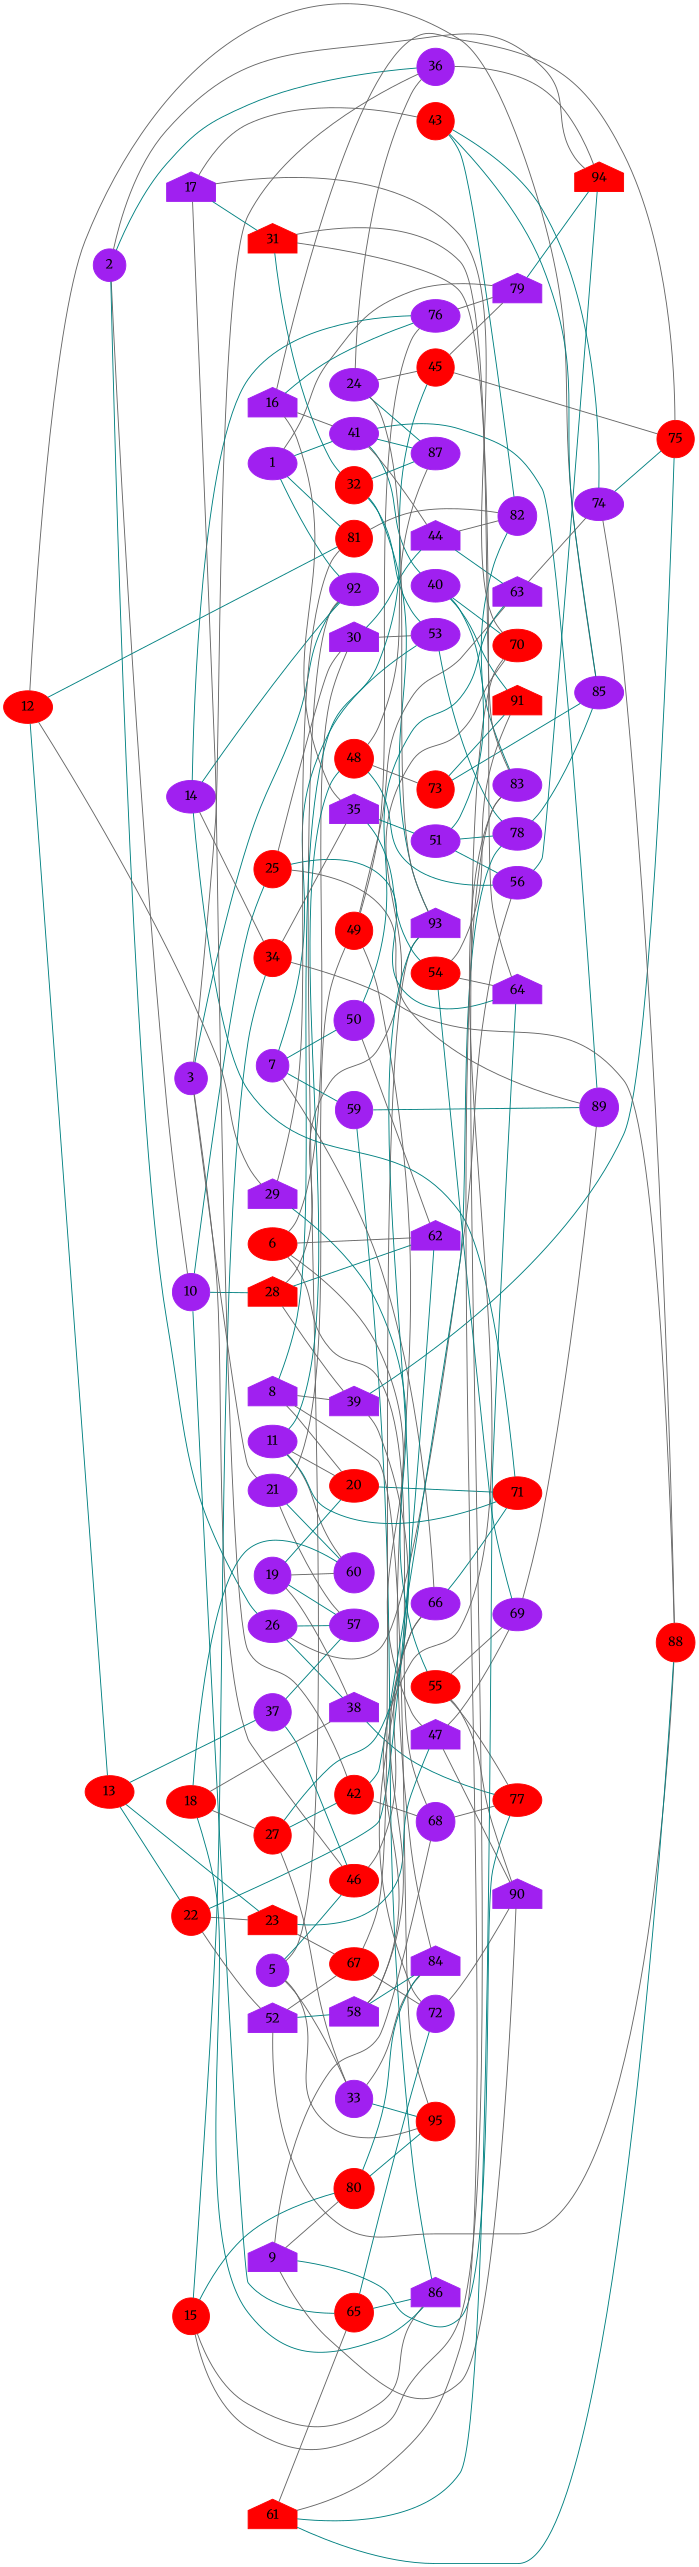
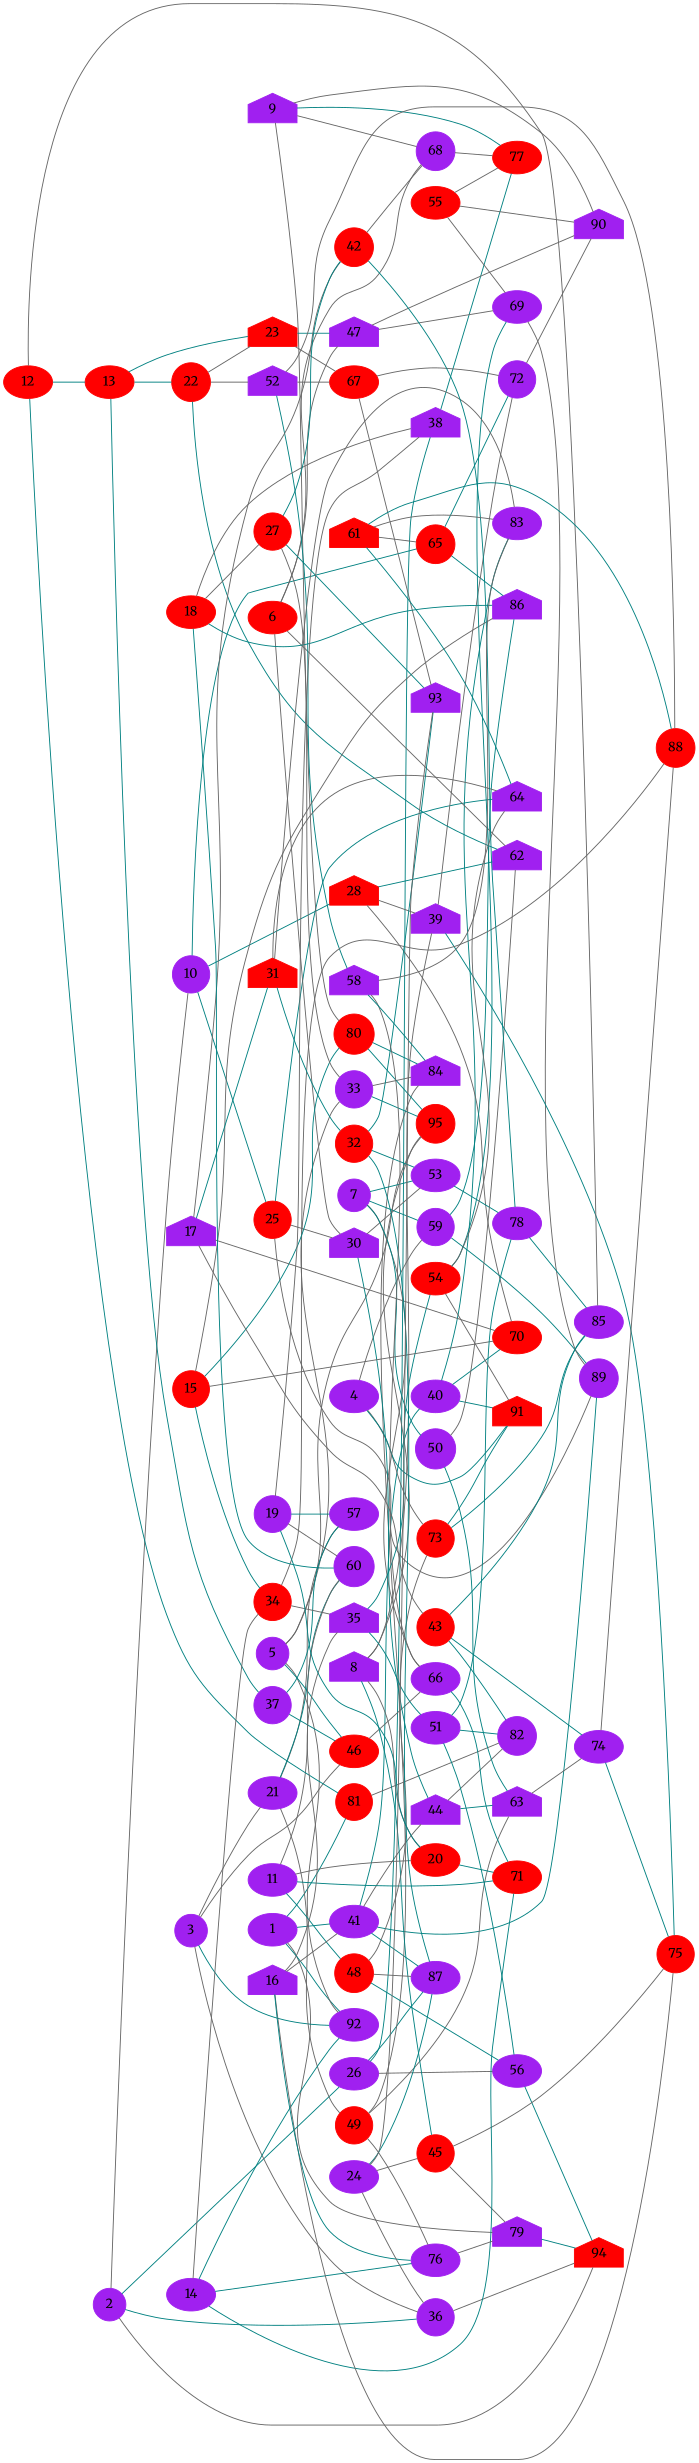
node "29": removed
node "4": added
edge "57" -- "26": now "87" -- "26"
